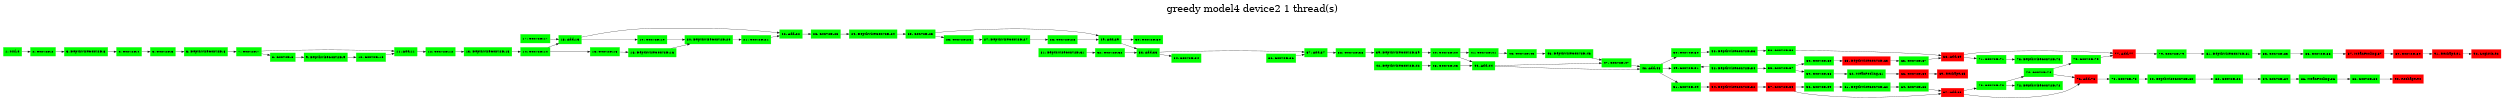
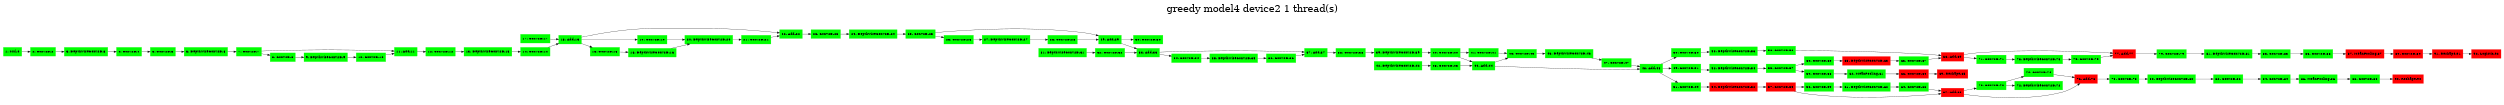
edge "14: Conv2D-14" -> "15: Conv2D-15": now "18: Add-13" -> "15: Conv2D-15"
node "35: DepthwiseConv2D-35": added
edge "44: Add-44" -> "47: Conv2D-47": now "44: Add-44" -> "45: Conv2D-45"
edge "74: Conv2D-74" -> "75: Conv2D-75": now "73: DepthwiseConv2D-73" -> "75: Conv2D-75"
edge "52: DepthwiseConv2D-54" -> "49: Conv2D-51": reversed
